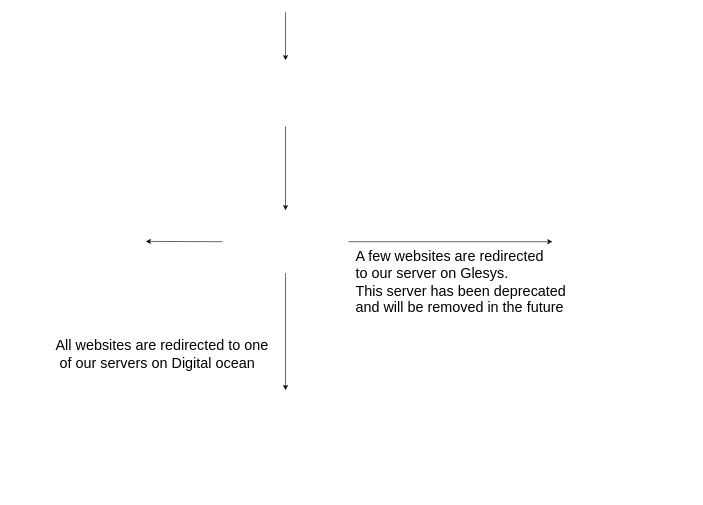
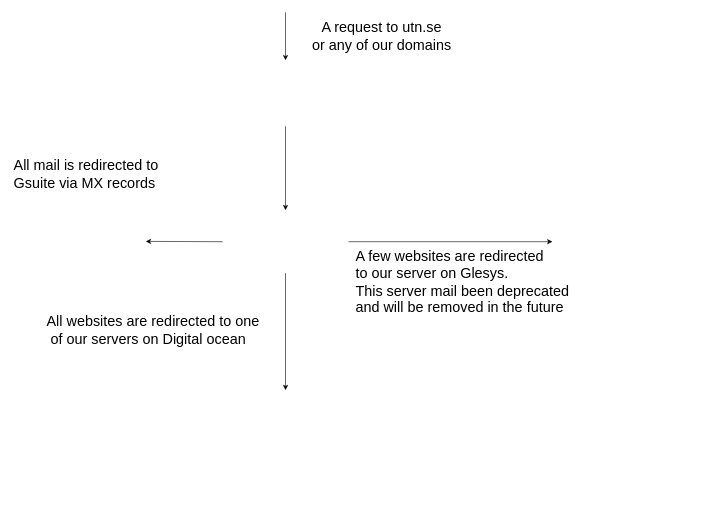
node "A request to utn.se or any of our domains": added
node "All mail is redirected to Gsuite via MX records": added
node "A few websites are redirected to our server on Glesys. This server has been deprecated and will be removed in the future": label "A few websites are redirected to our server on Glesys. This server has been deprecated and will be removed in the future" -> "A few websites are redirected to our server on Glesys. This server mail been deprecated and will be removed in the future"
node "All websites are redirected to one of our servers on Digital ocean": moved (165, 354) -> (156, 330)
